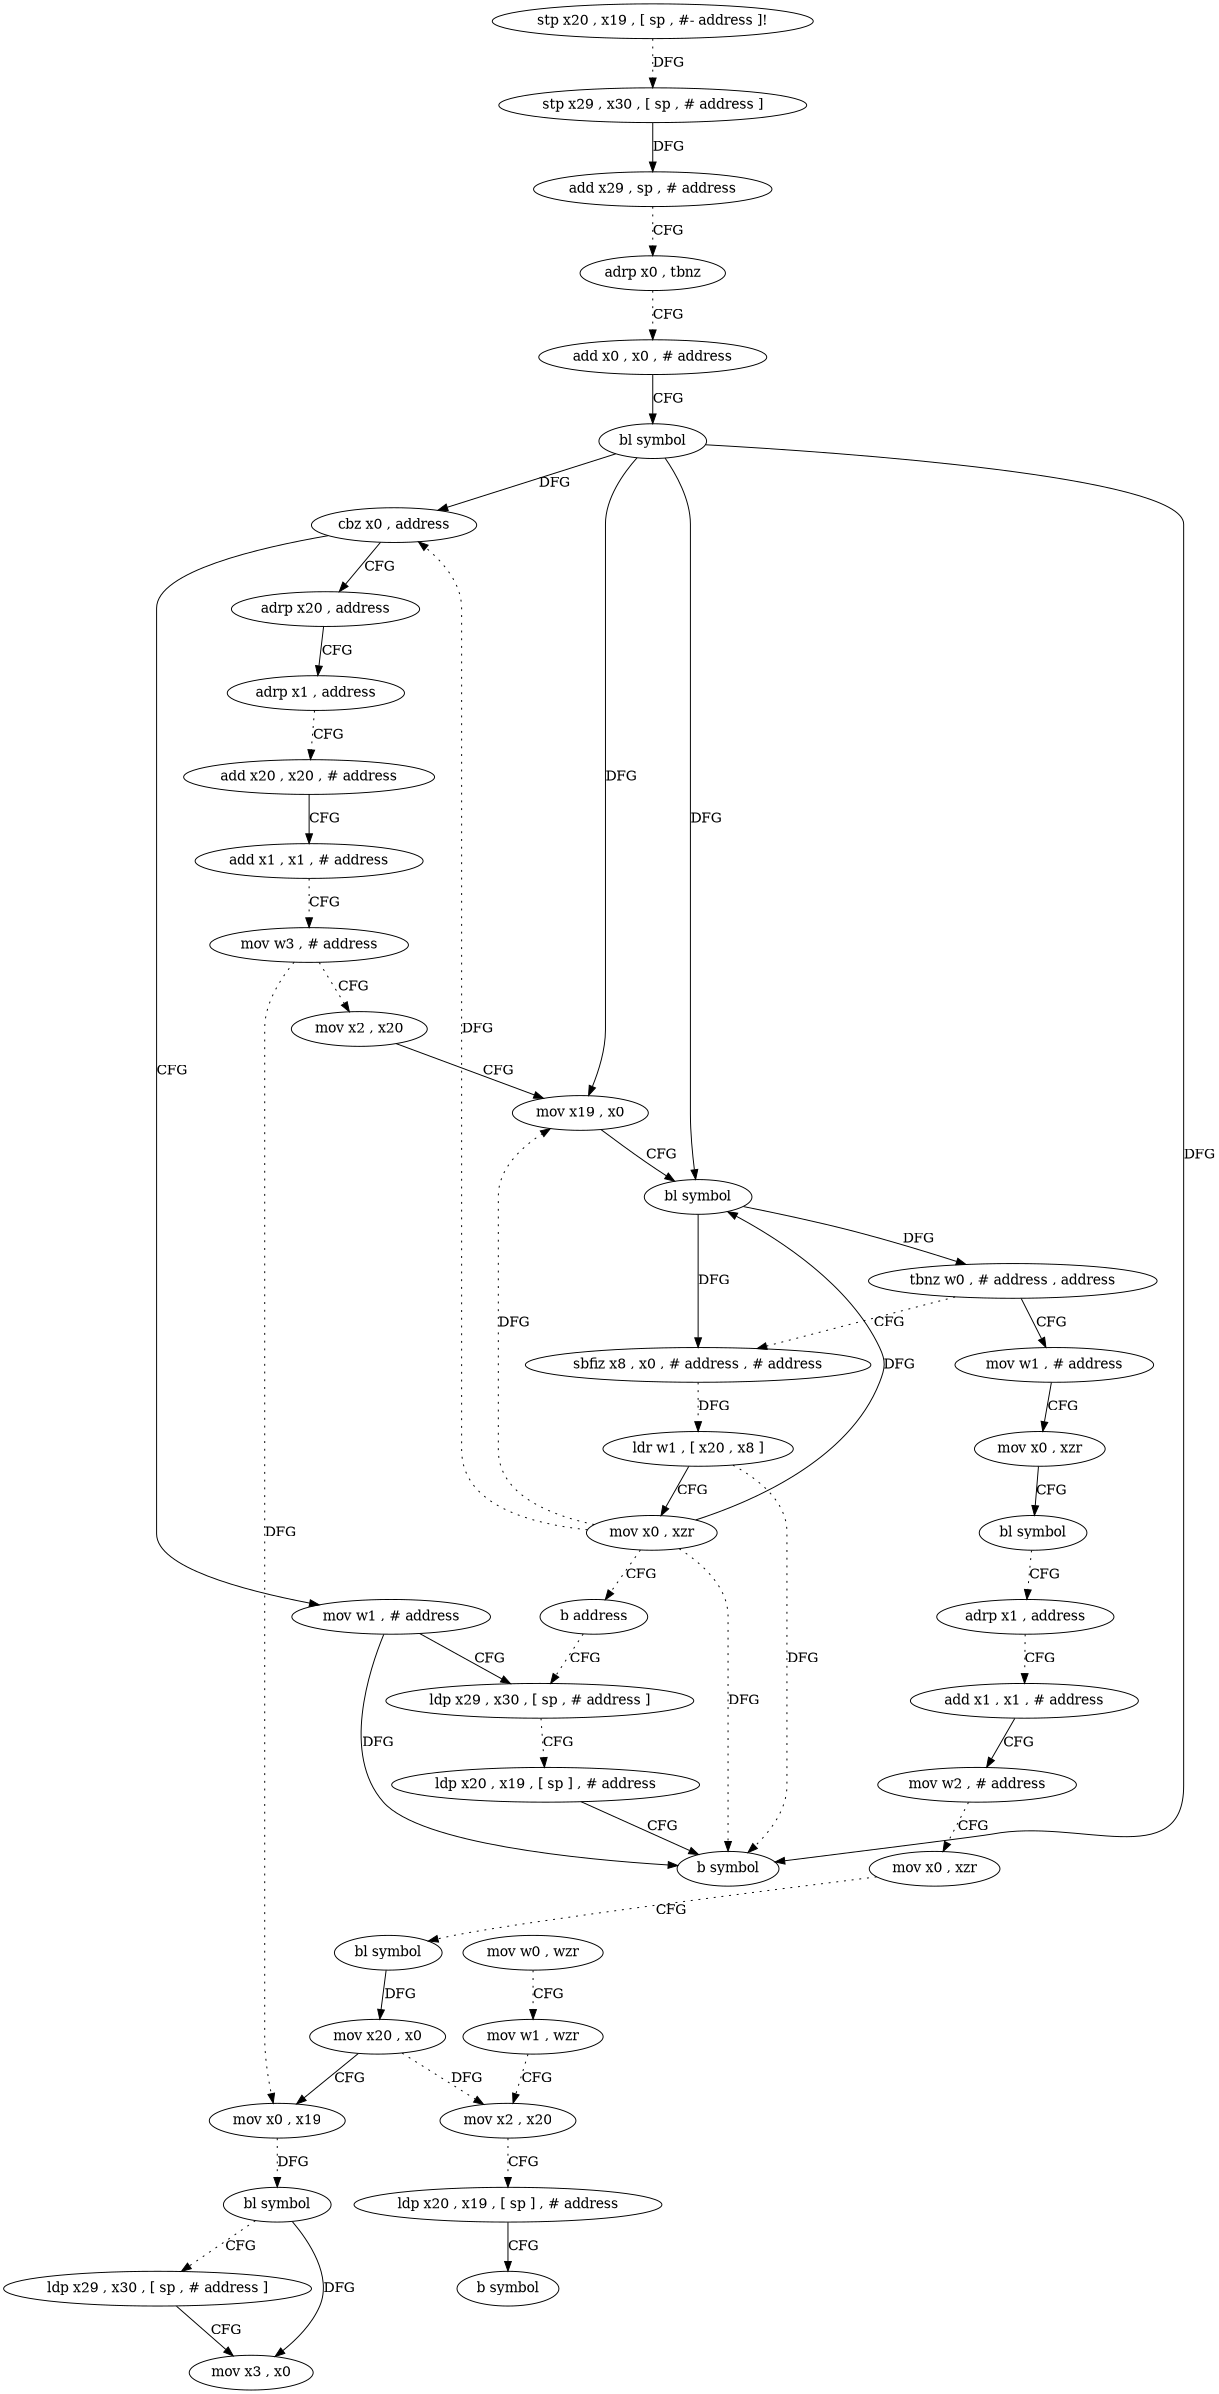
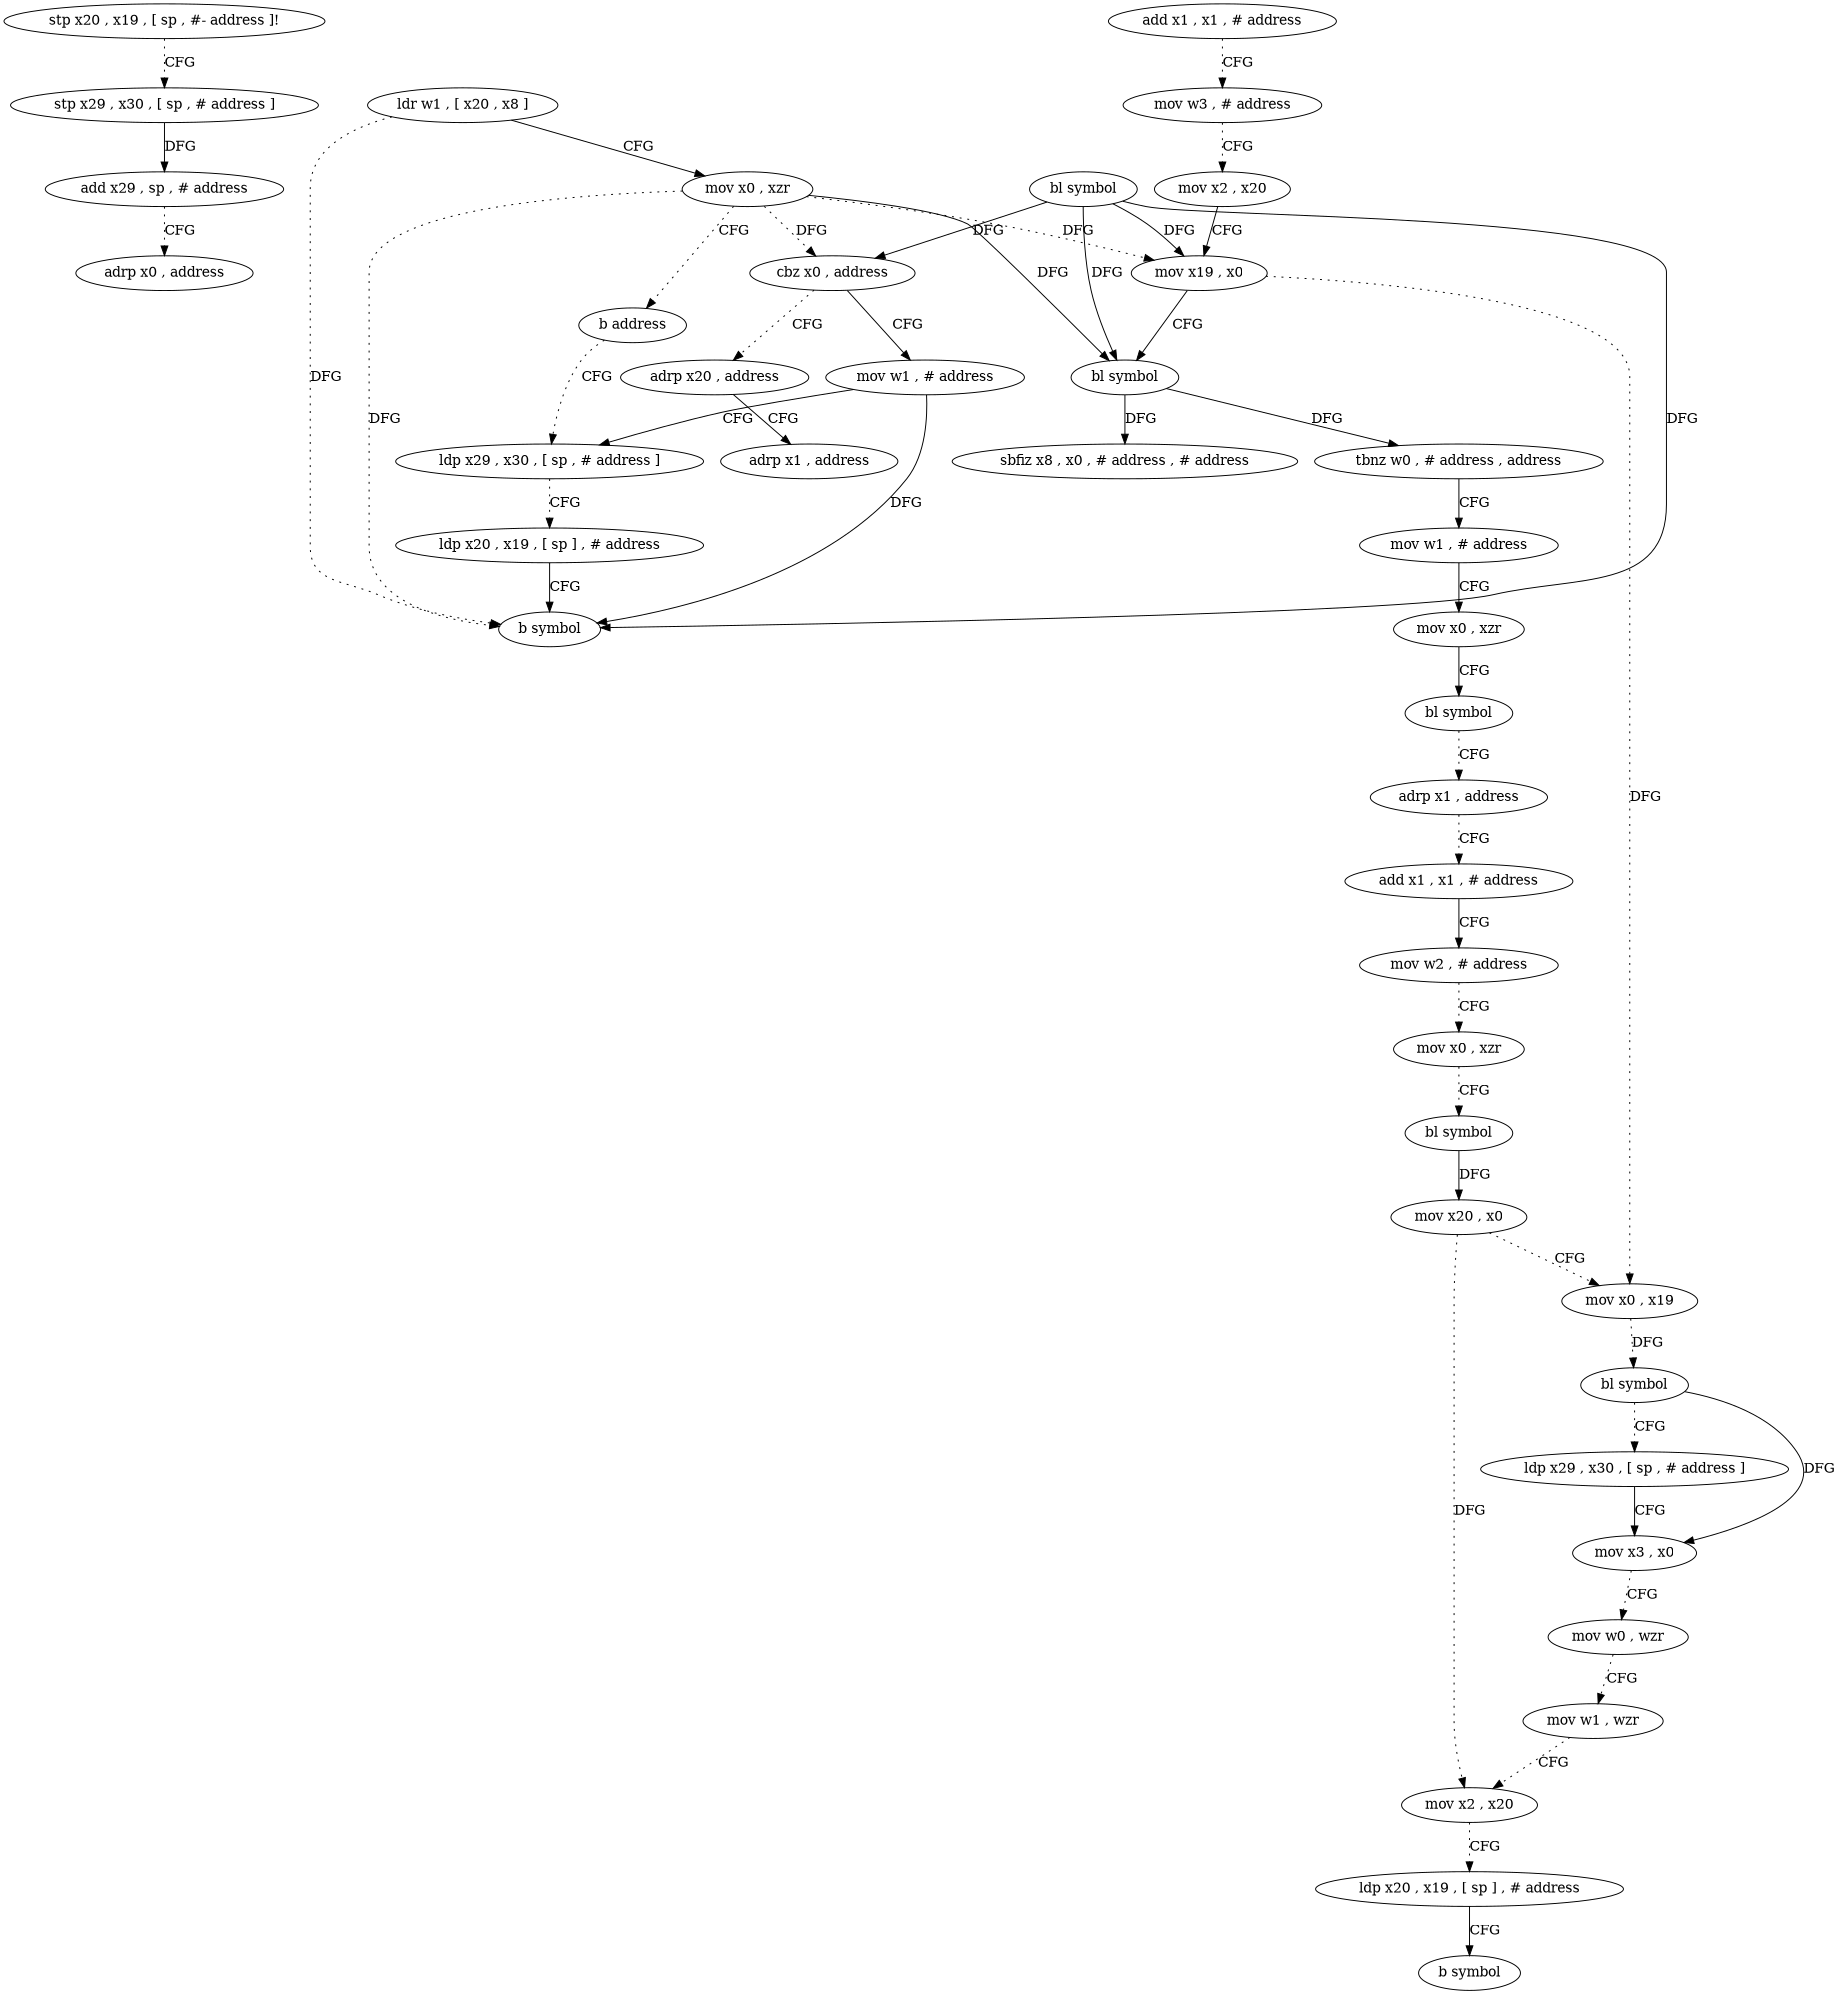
edge "stp x20 , x19 , [ sp , #- address ]!" -> "stp x29 , x30 , [ sp , # address ]": label "DFG" -> "CFG"
node "adrp x0 , tbnz": label "adrp x0 , tbnz" -> "adrp x0 , address"
node "add x0 , x0 , # address": removed
edge "cbz x0 , address" -> "adrp x20 , address": style solid -> dotted
node "add x20 , x20 , # address": removed
edge "tbnz w0 , # address , address" -> "sbfiz x8 , x0 , # address , # address": removed, label "CFG"
edge "sbfiz x8 , x0 , # address , # address" -> "ldr w1 , [ x20 , x8 ]": removed, label "DFG"
edge "mov w3 , # address" -> "mov x0 , x19": now "mov x19 , x0" -> "mov x0 , x19"
edge "mov x3 , x0" -> "mov w0 , wzr": added, label "CFG"
edge "mov x20 , x0" -> "mov x0 , x19": style solid -> dotted
